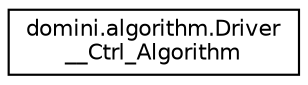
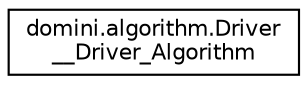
node "domini.algorithm.Driver __Ctrl_Algorithm": label "domini.algorithm.Driver __Ctrl_Algorithm" -> "domini.algorithm.Driver __Driver_Algorithm"
